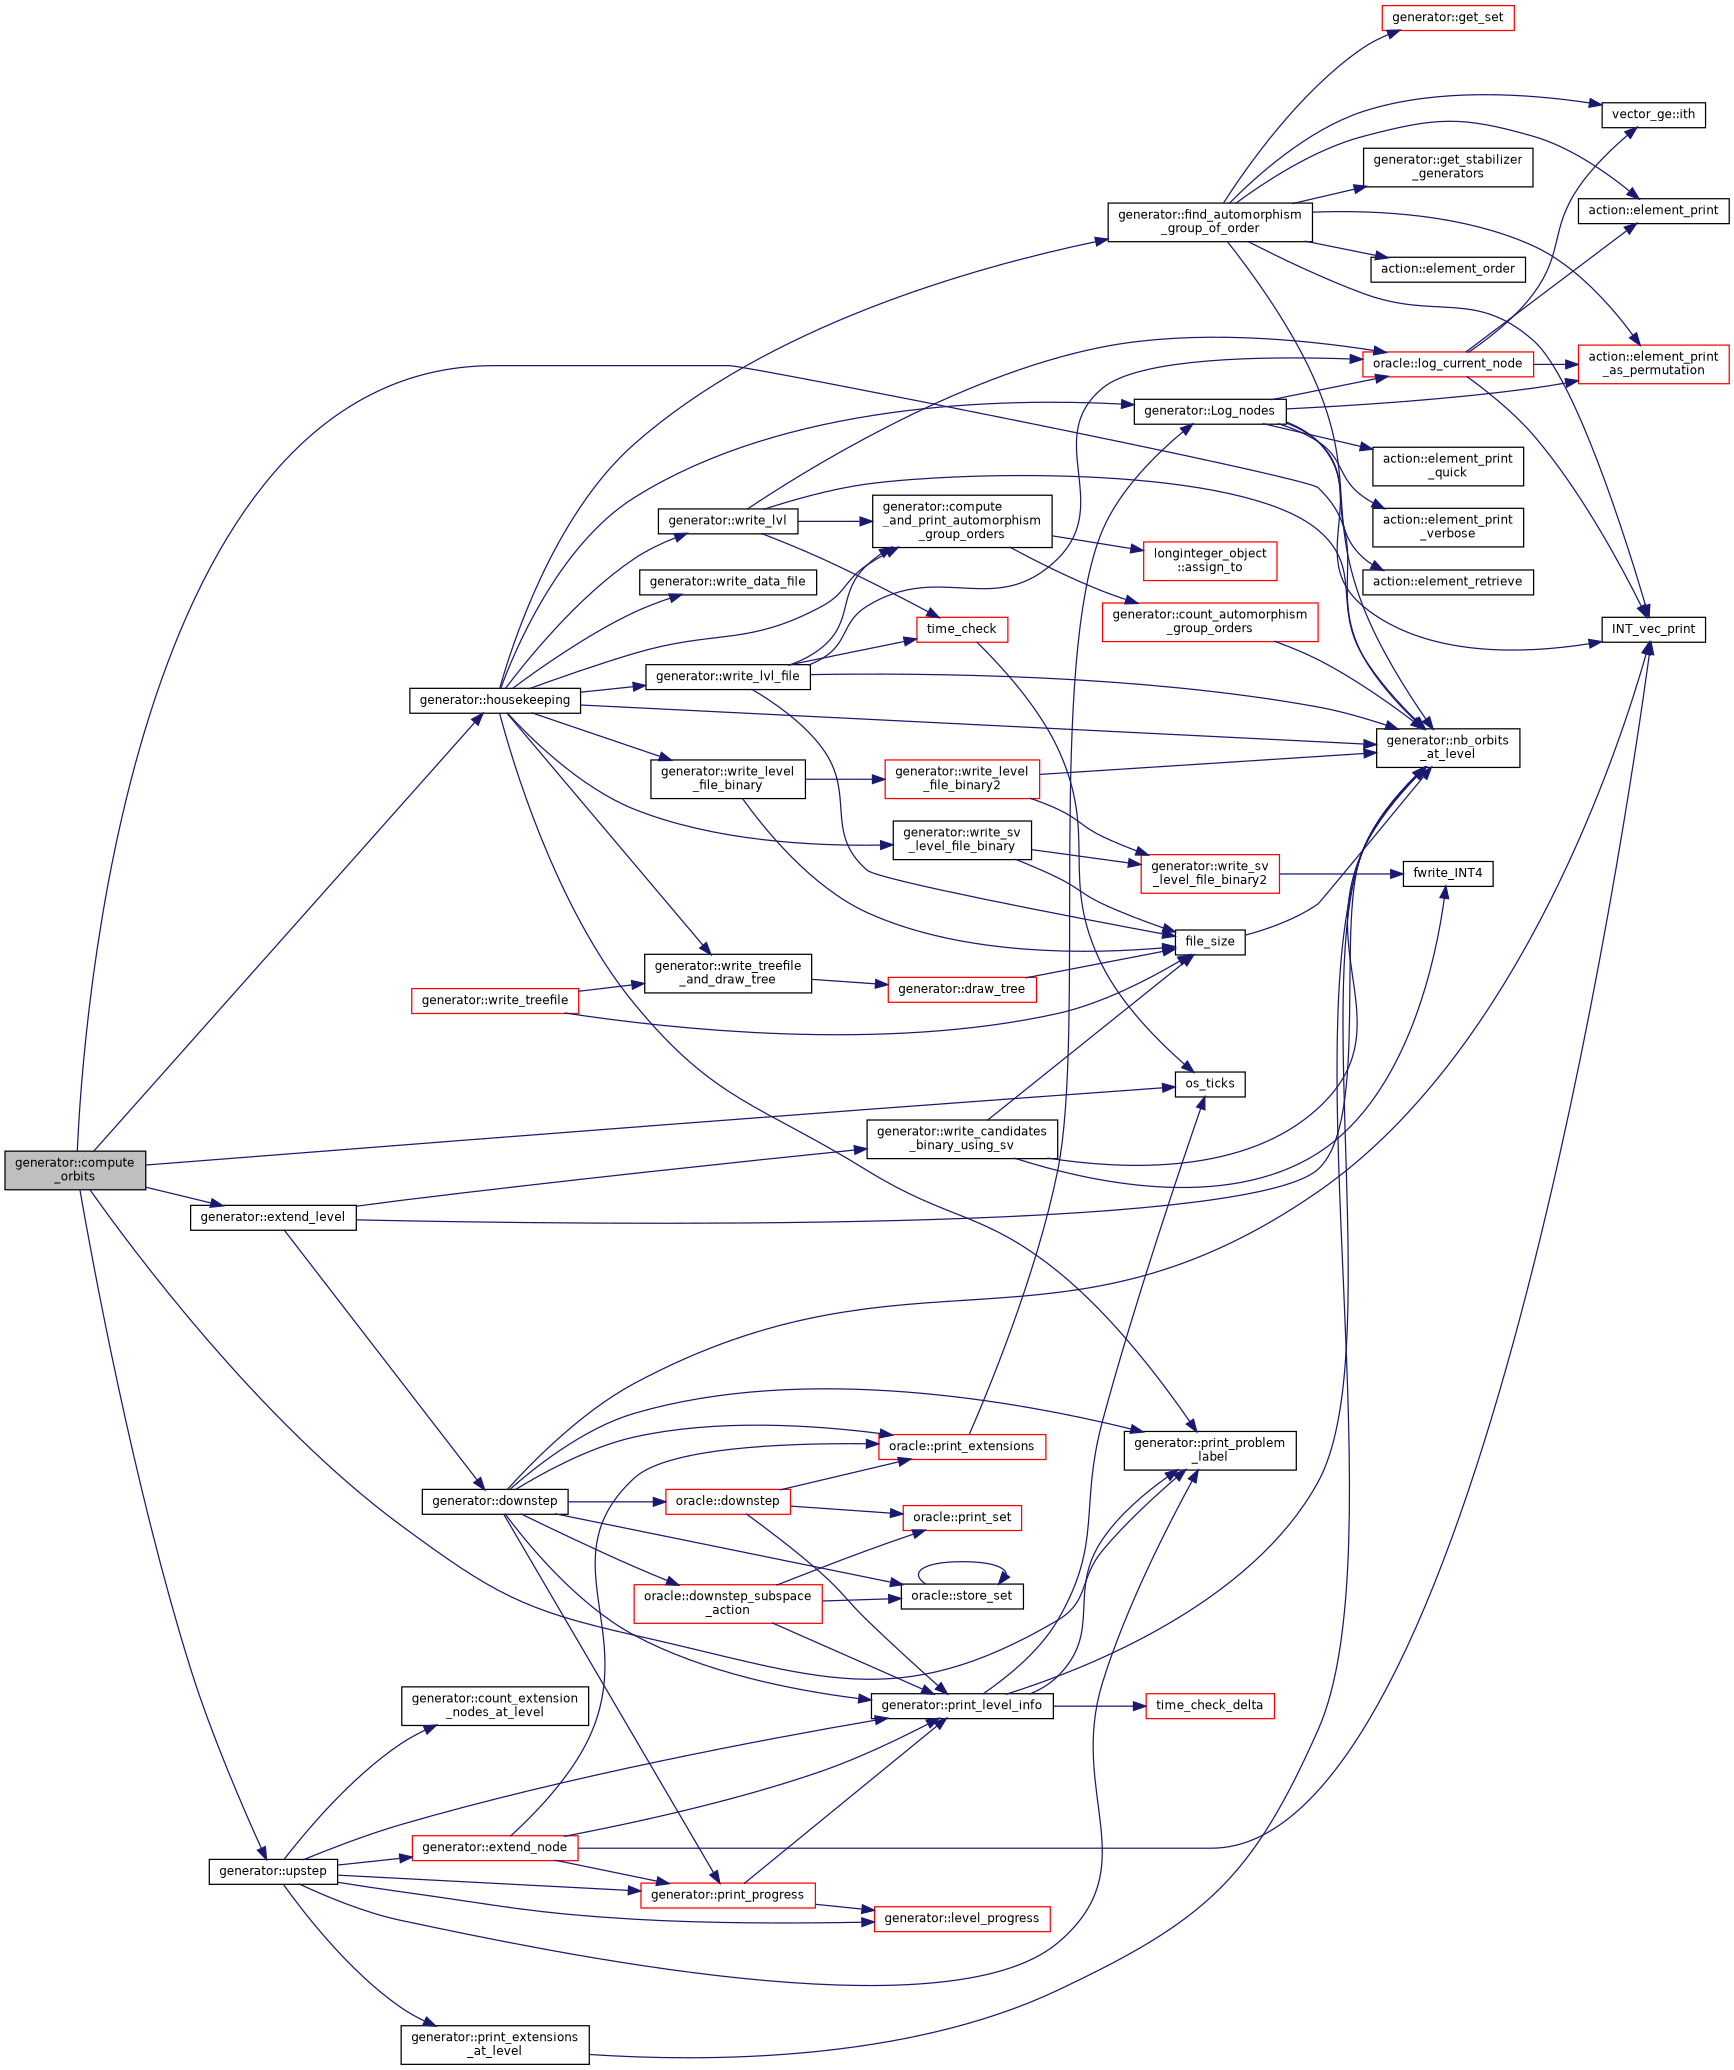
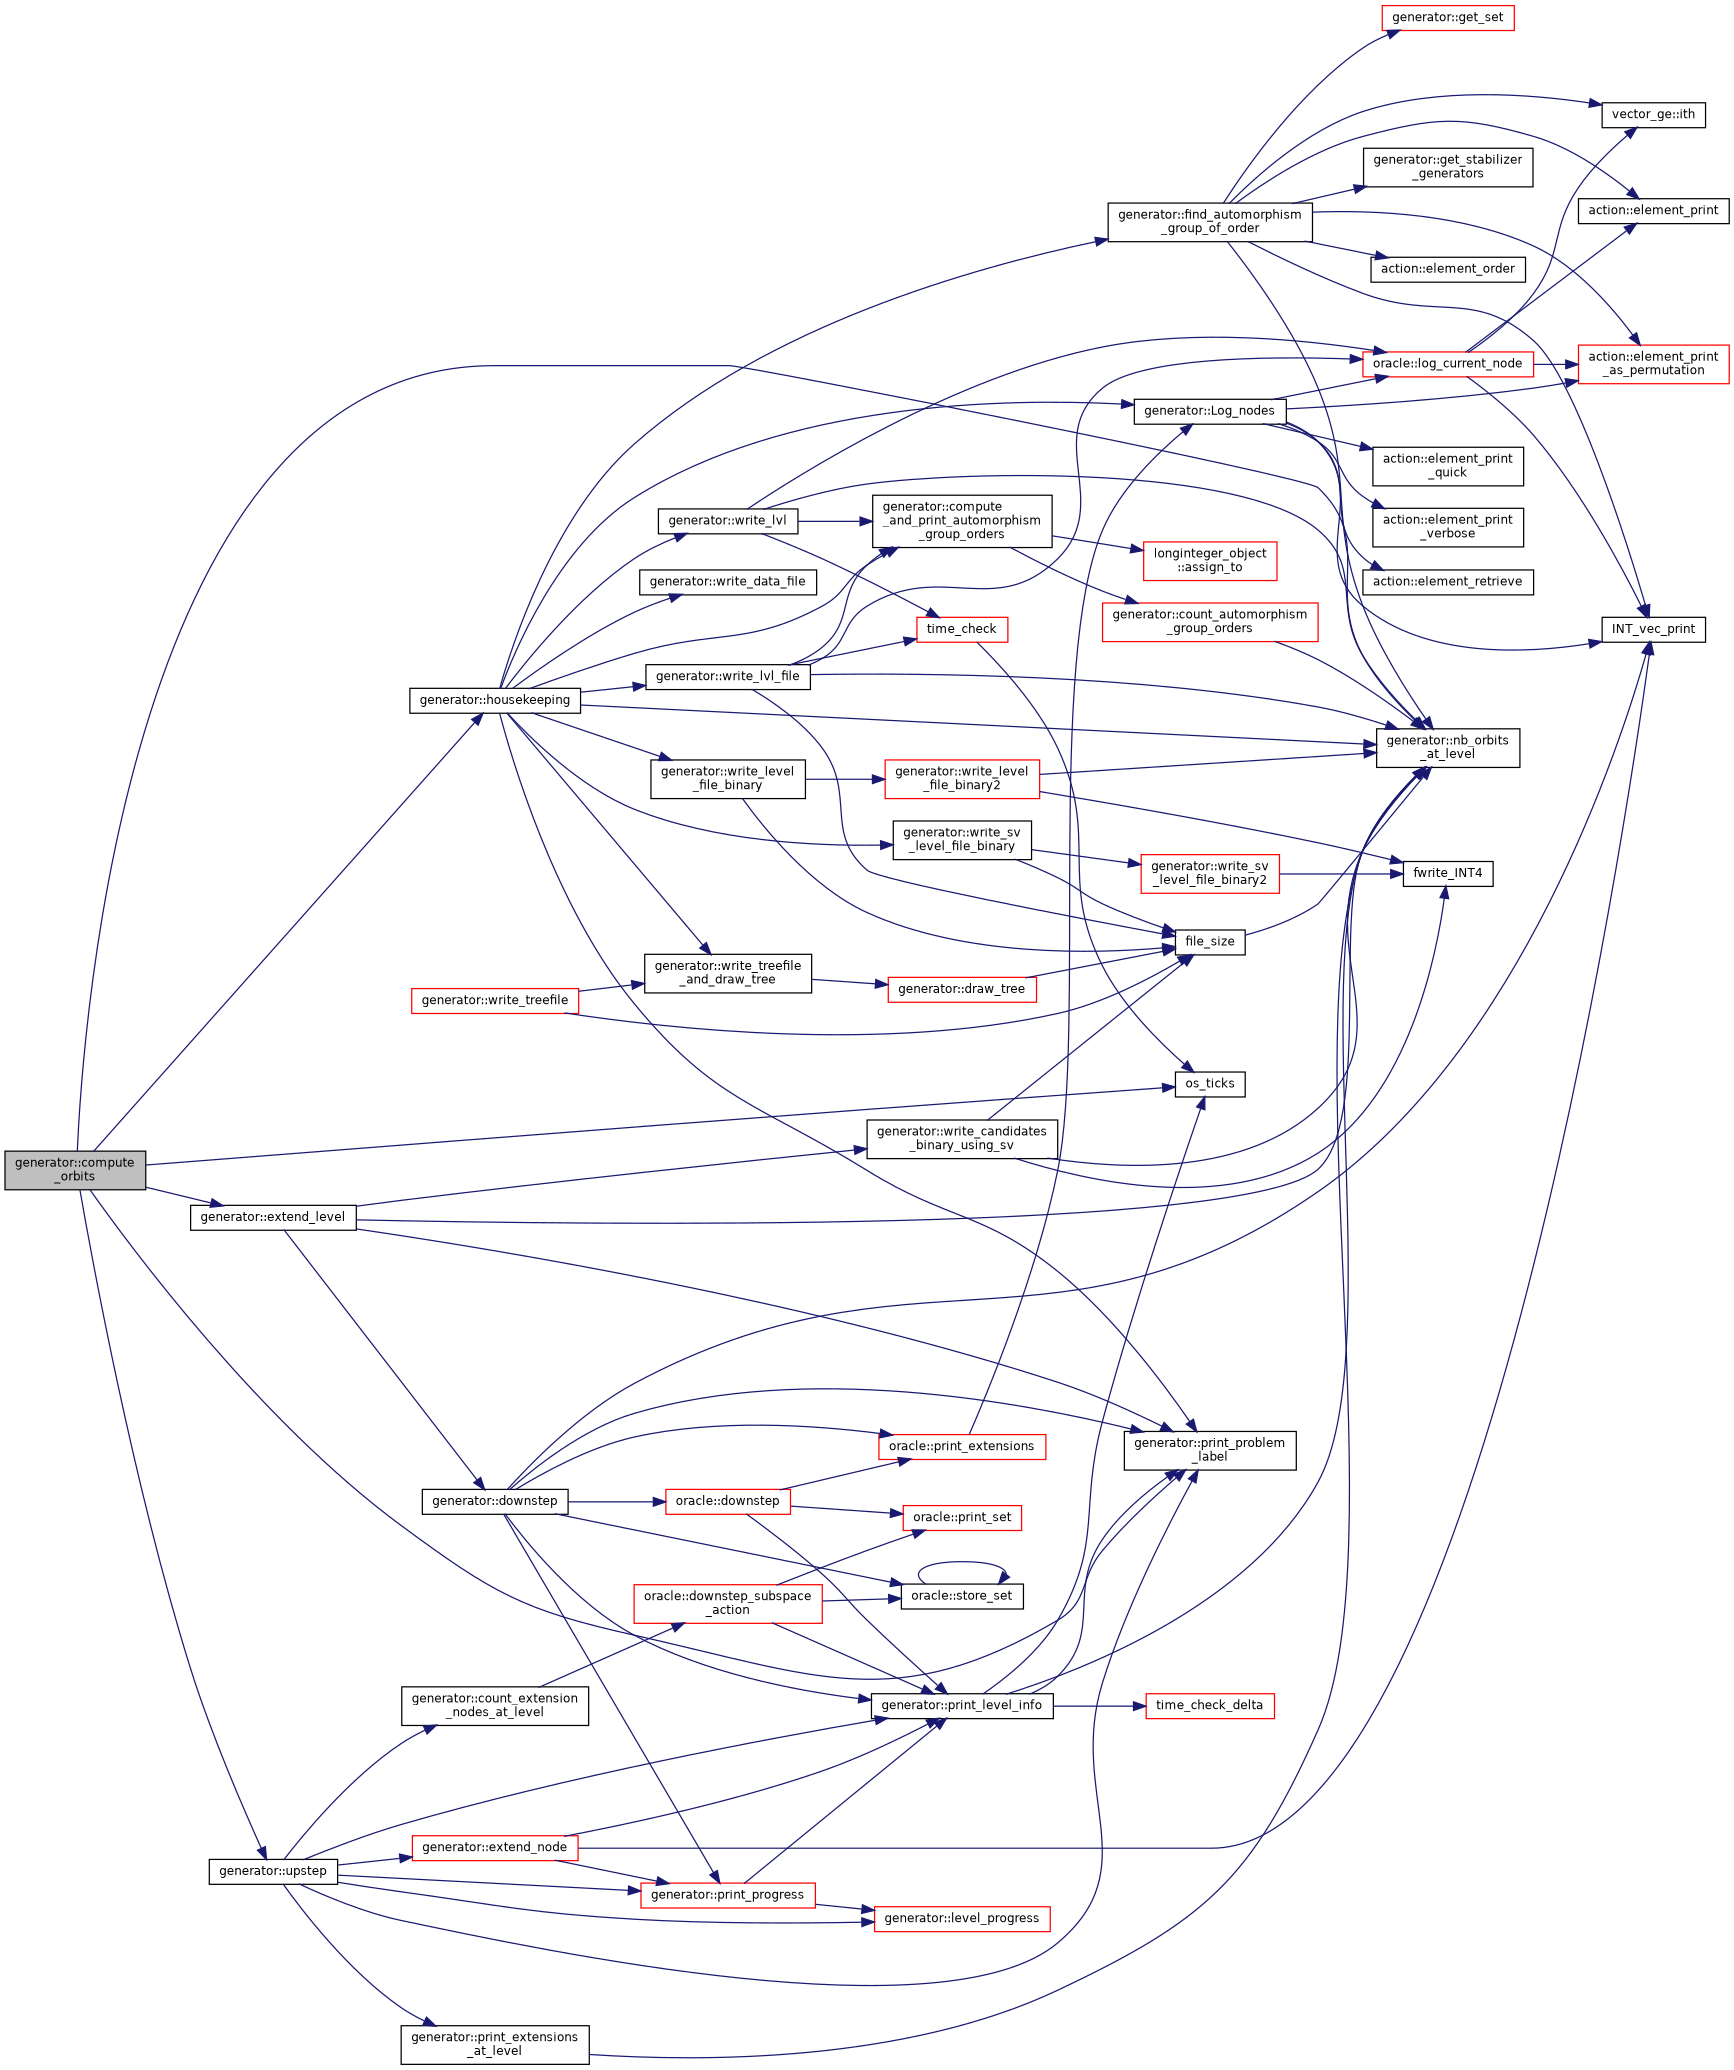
edge "generator::write_level _file_binary2" -> "generator::write_sv _level_file_binary2": now "generator::write_level _file_binary2" -> "fwrite_INT4"
edge "generator::extend_level" -> "generator::print_problem _label": added
edge "generator::downstep" -> "oracle::downstep_subspace _action": now "generator::count_extension _nodes_at_level" -> "oracle::downstep_subspace _action"
edge "generator::extend_node" -> "oracle::print_extensions": removed
